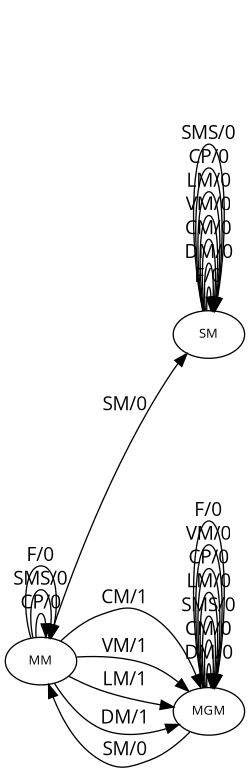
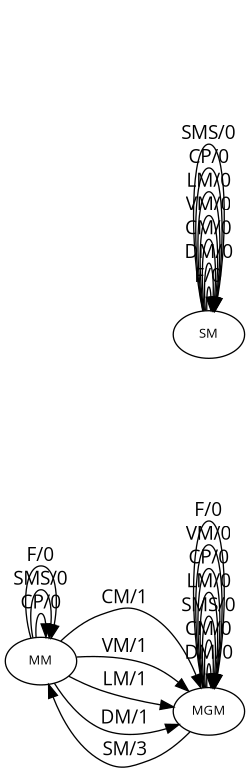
edge "MM" -> "SM": removed, label "SM/0"
edge "MGM" -> "MM": label "SM/0" -> "SM/3"
